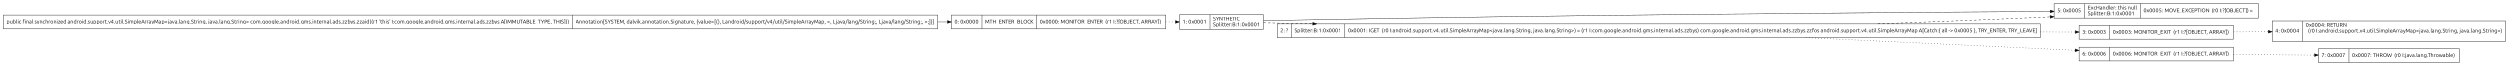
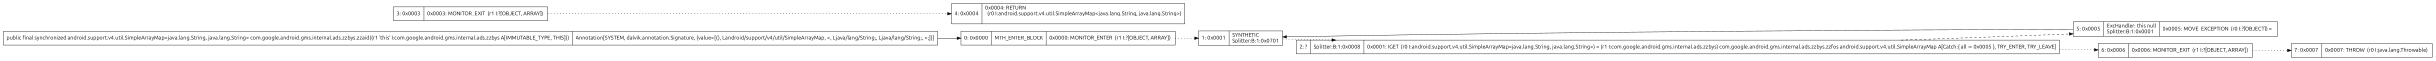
edge "1: 0x0001" -> "5: 0x0005": reversed
edge "1: 0x0001" -> "2: ?": style dashed -> dotted
node "1: 0x0001": text "Splitter:B:1:0x0001" -> "Splitter:B:1:0x0701"
node "2: ?": text "Splitter:B:1:0x0001" -> "Splitter:B:1:0x0008"
edge "2: ?" -> "3: 0x0003": removed
